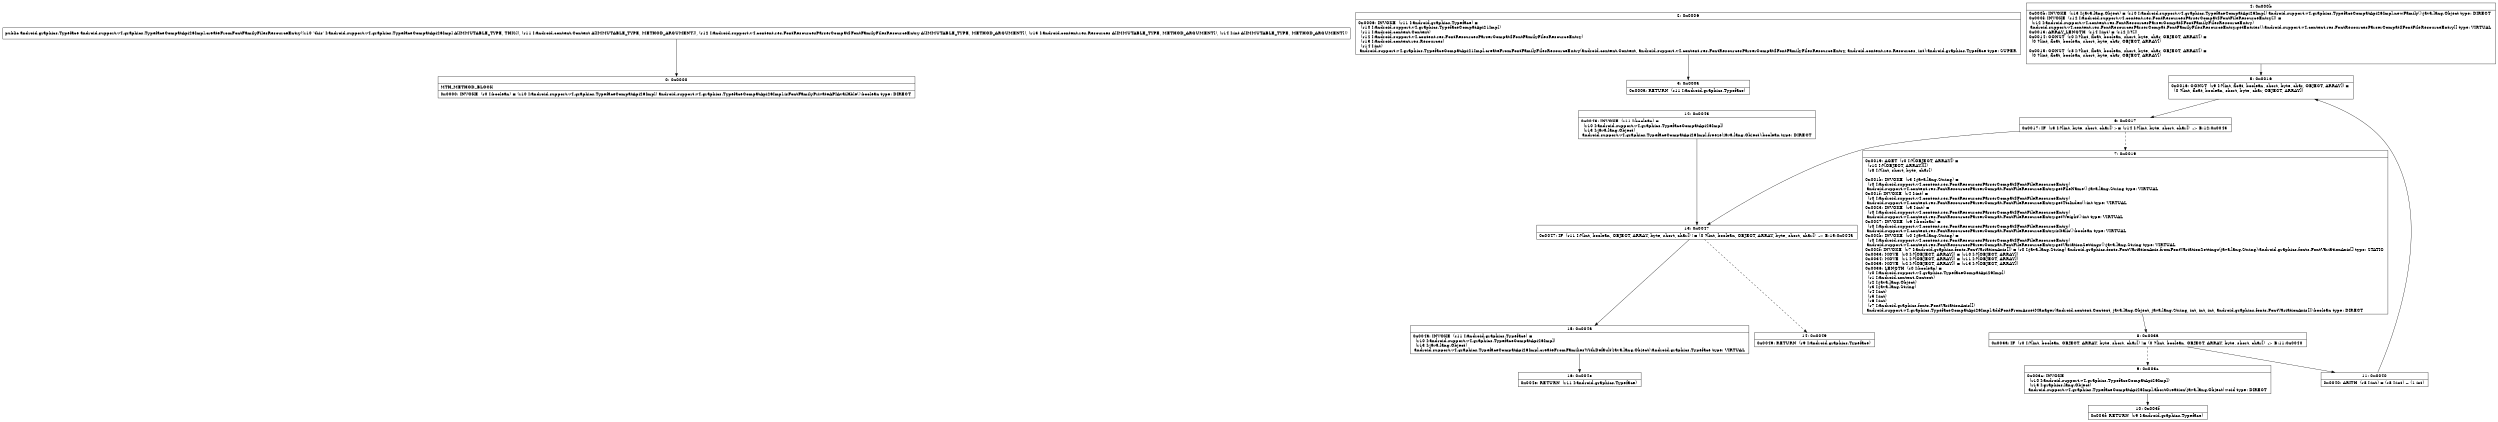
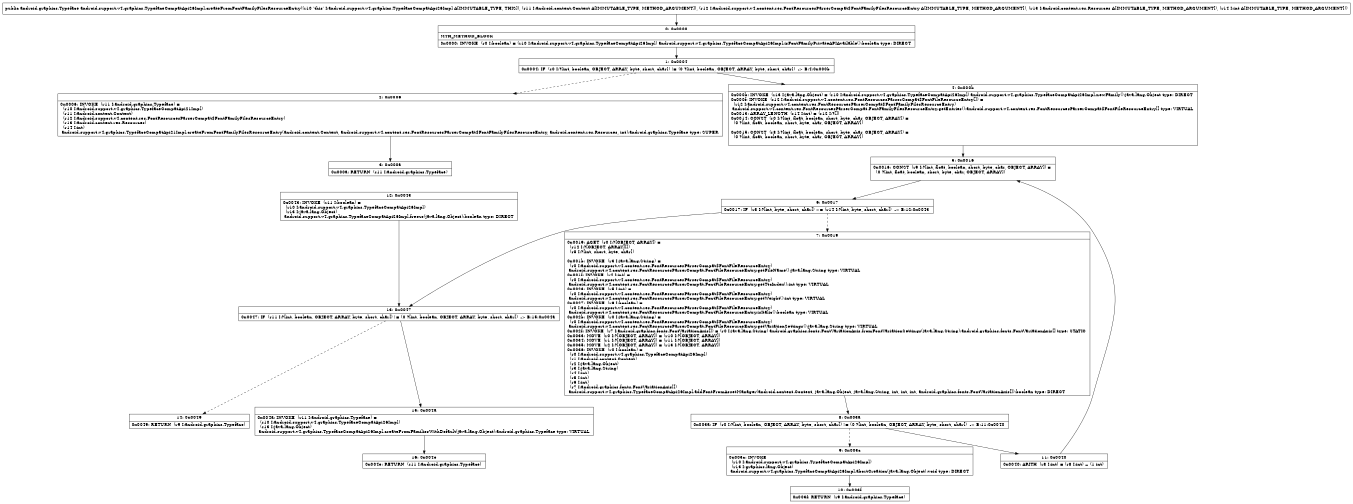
node "1: 0x0004": added
node "7: 0x0019": text "0x0036: LENGTH  (r0 I:boolean) =" -> "0x0036: INVOKE  (r0 I:boolean) ="
